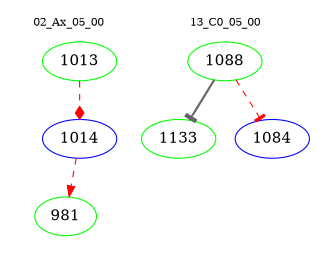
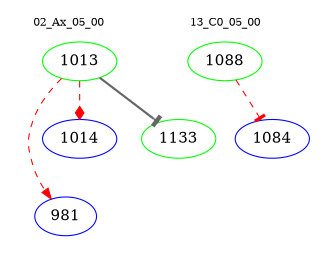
edge "1088" -> "1133": now "1013" -> "1133"
edge "1014" -> "981": now "1013" -> "981"
node "981": color green -> blue
